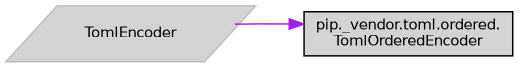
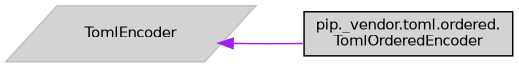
edge "TomlEncoder" -> "pip._vendor.toml.ordered. TomlOrderedEncoder": reversed
